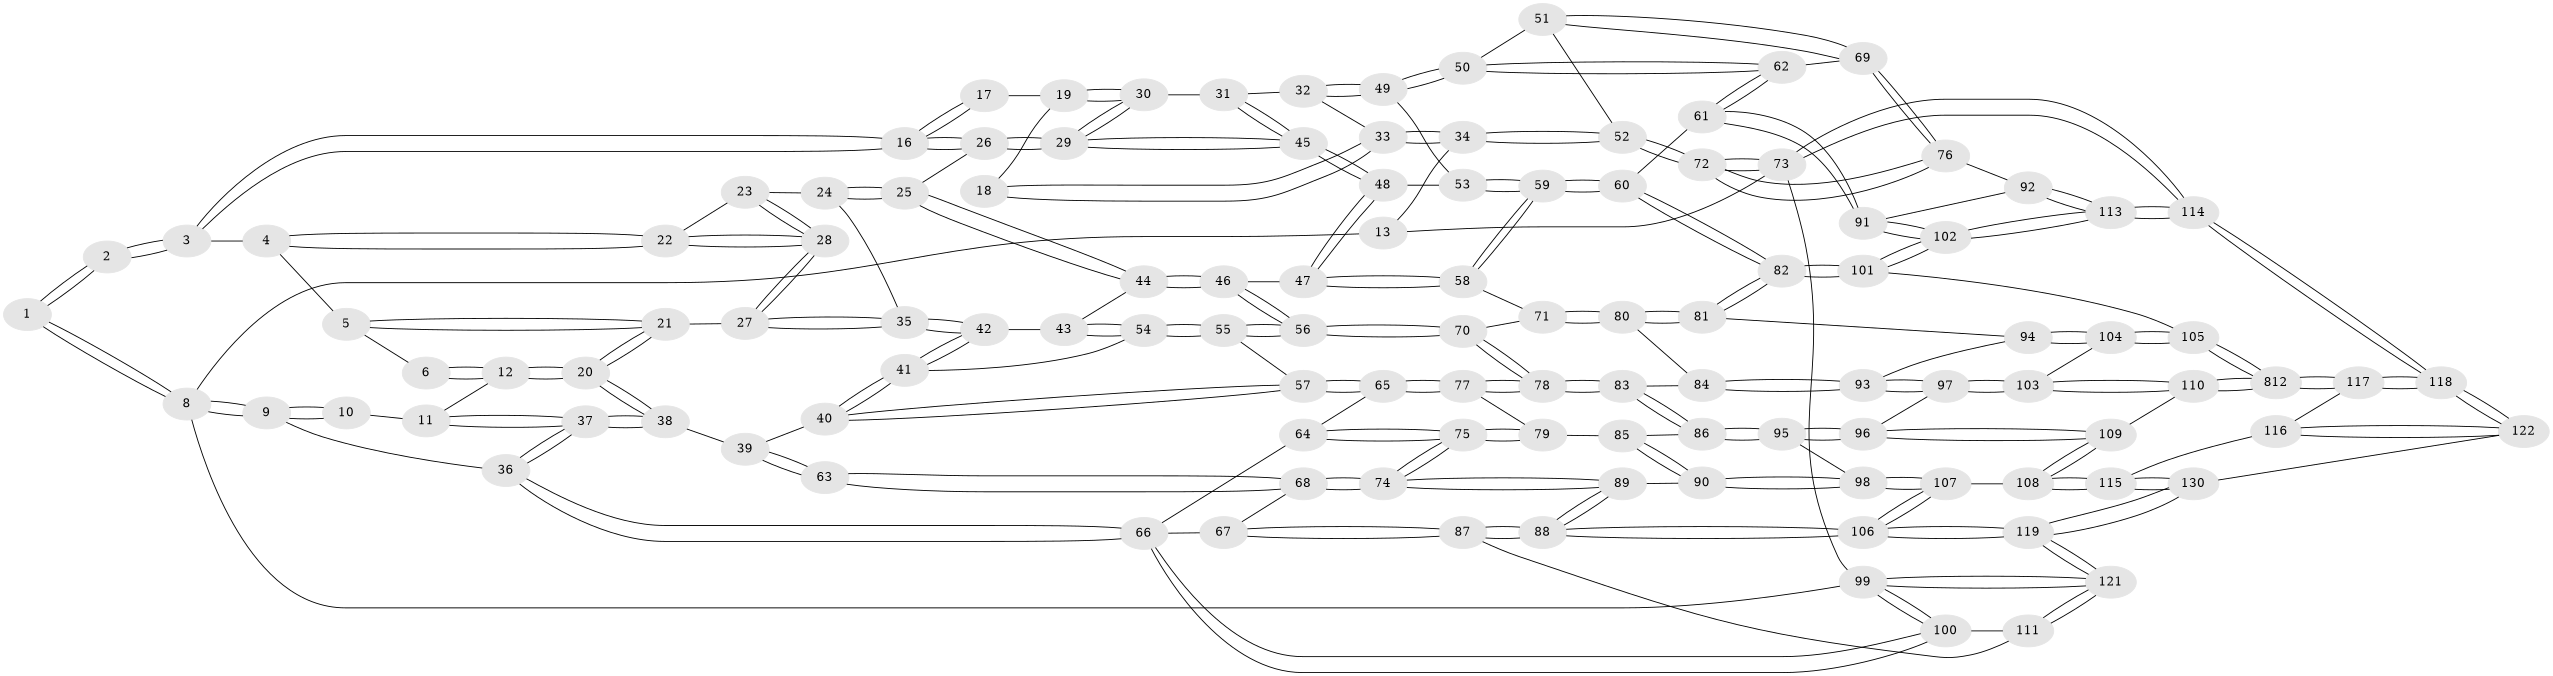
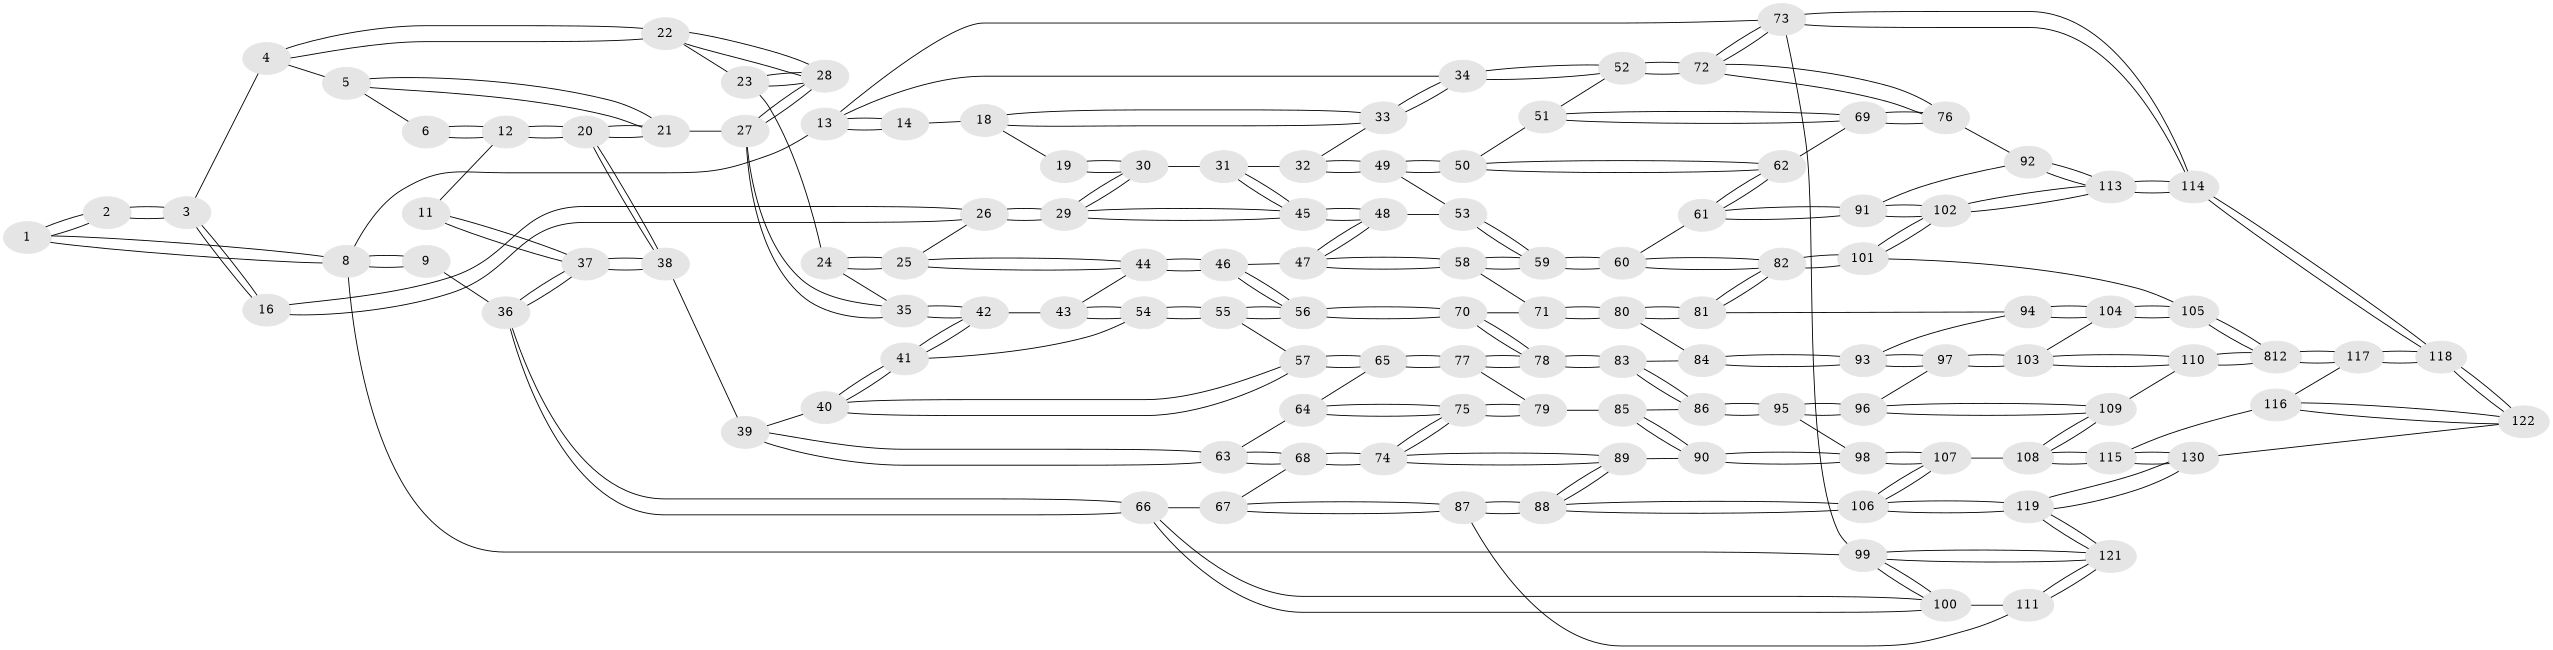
node "17": removed
node "14": added
node "10": removed
edge "64" -- "66": now "64" -- "63"
